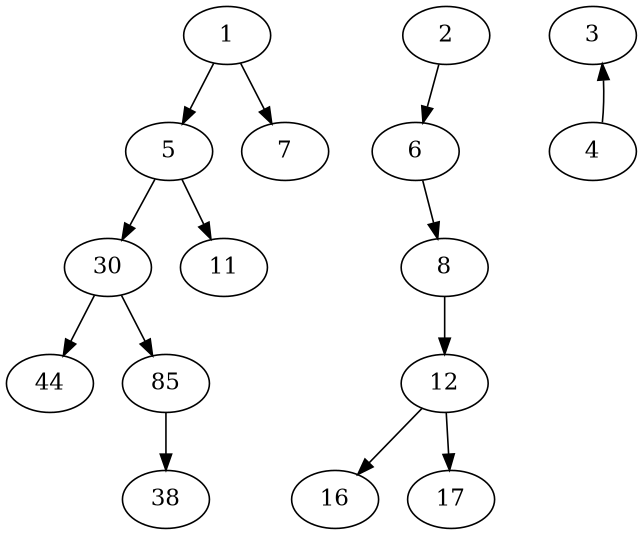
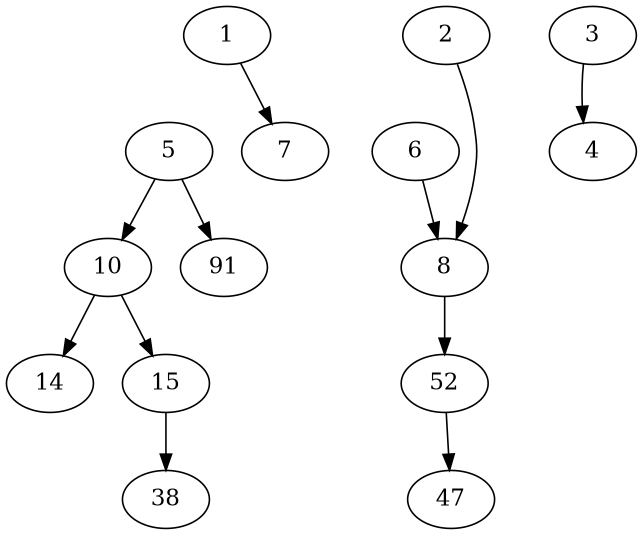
edge "1" -> "5": removed
edge "2" -> "6": now "2" -> "8"
edge "4" -> "3": reversed
node "30": label "30" -> "10"
node "11": label "11" -> "91"
node "44": label "44" -> "14"
node "85": label "85" -> "15"
node "12": label "12" -> "52"
node "16": removed
node "17": label "17" -> "47"
